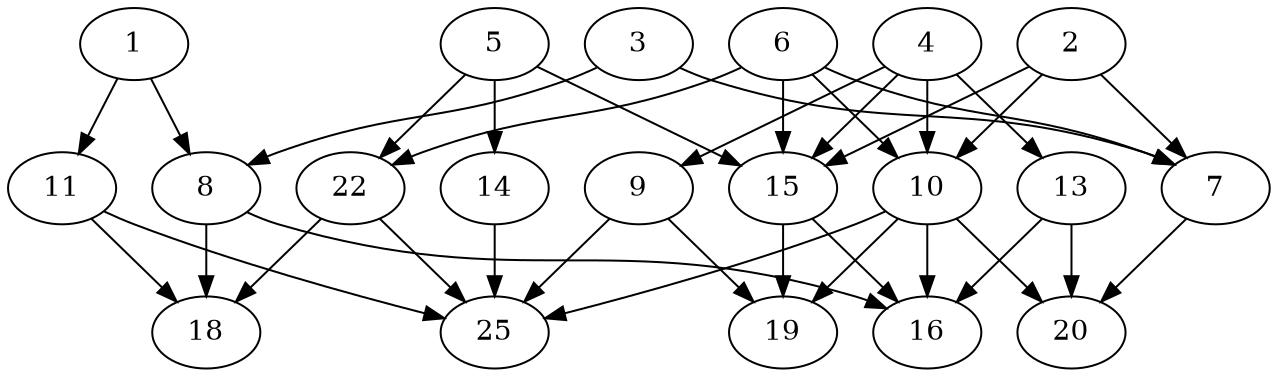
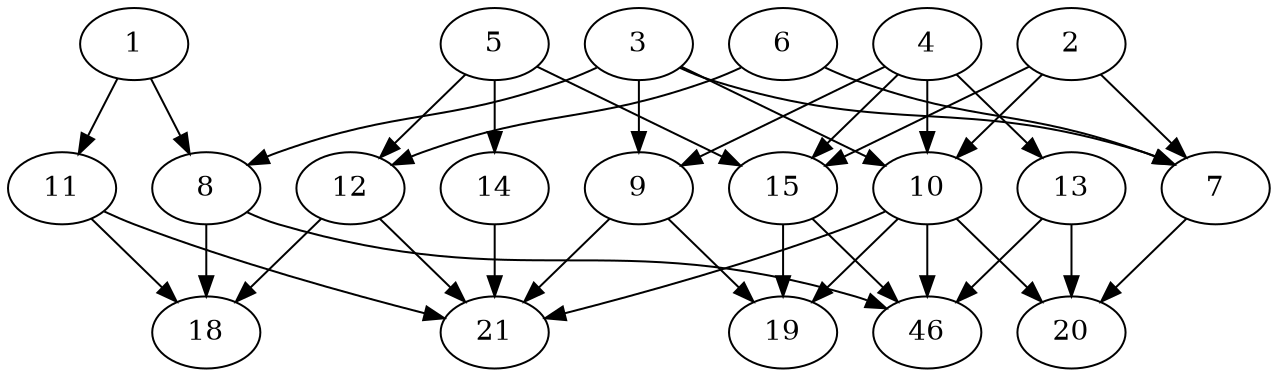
edge "3" -> "9": added
edge "6" -> "15": removed
edge "6" -> "10": now "3" -> "10"
node "22": label "22" -> "12"
node "25": label "25" -> "21"
node "16": label "16" -> "46"
